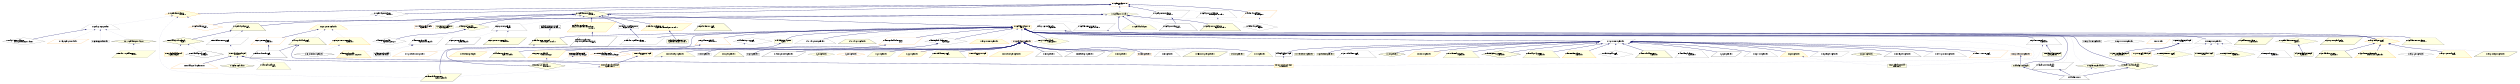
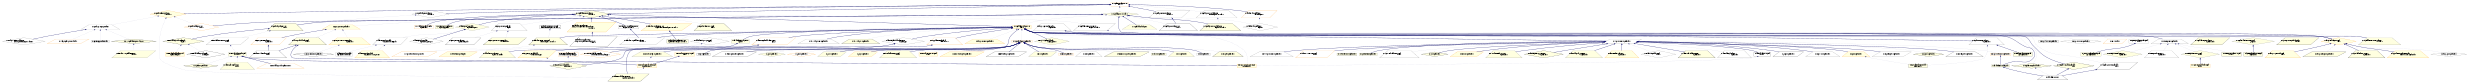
edge "itkNarrowBandLevelSetImage Filter.h" -> "itkFastChamferDistanceImage Filter.h": now "itkNarrowBandLevelSetImage Filter.h" -> "itkHistogramToEntropyImage Filter.h"
node "itkCosImageFilter.h": removed
